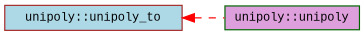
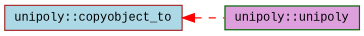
node "unipoly::unipoly_to": label "unipoly::unipoly_to" -> "unipoly::copyobject_to"
